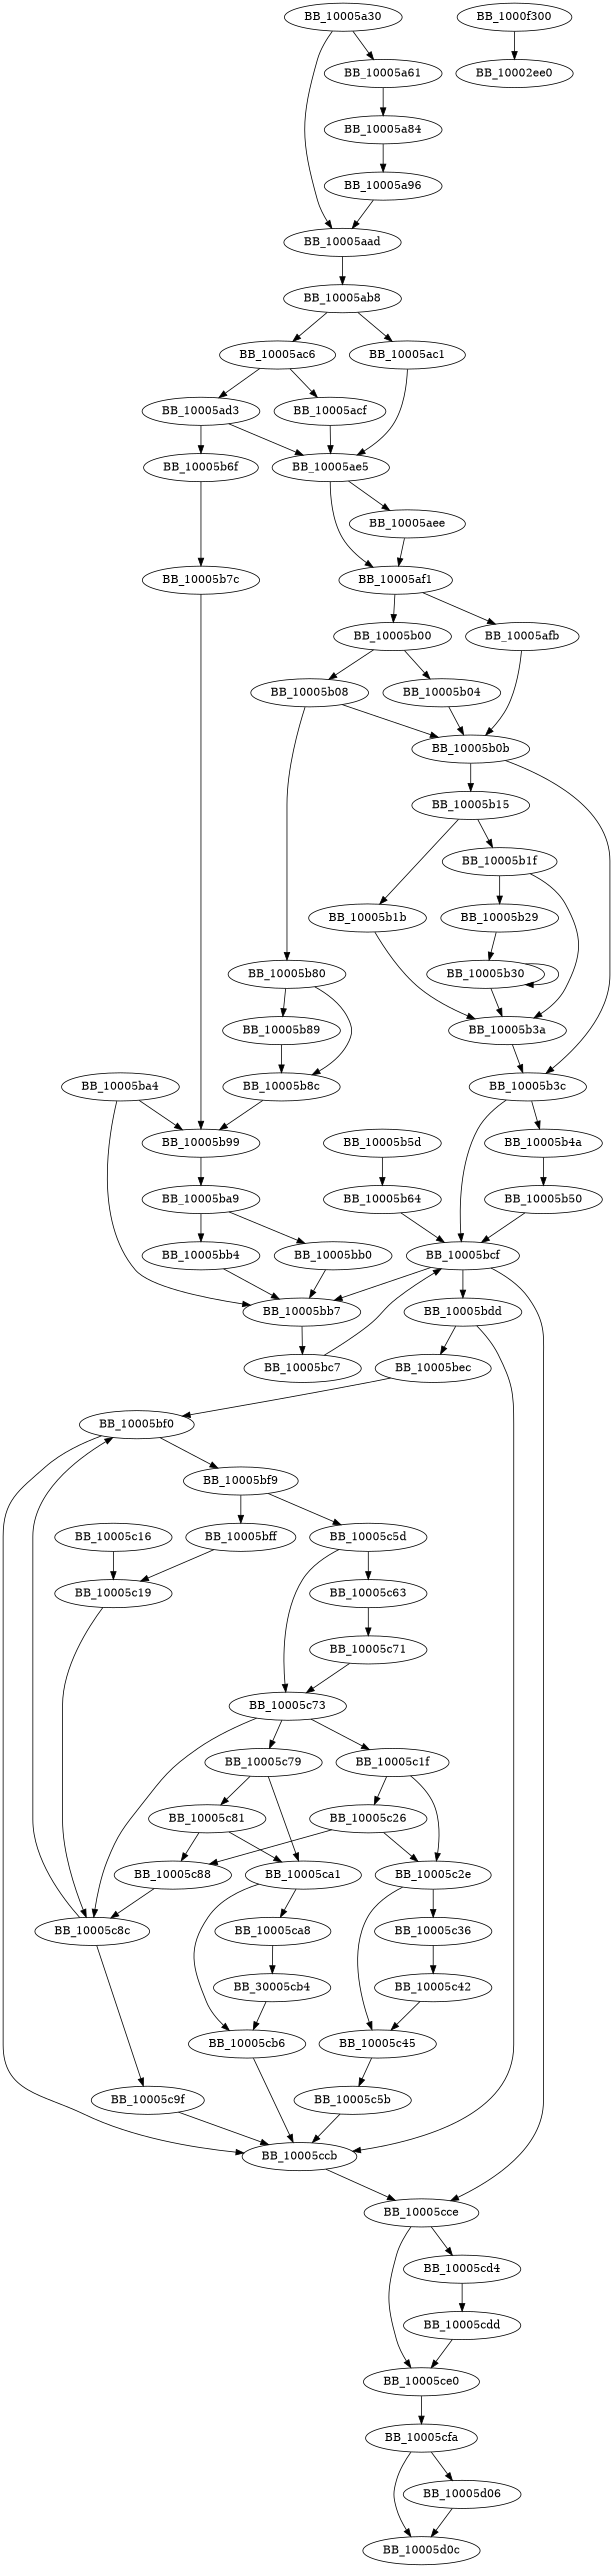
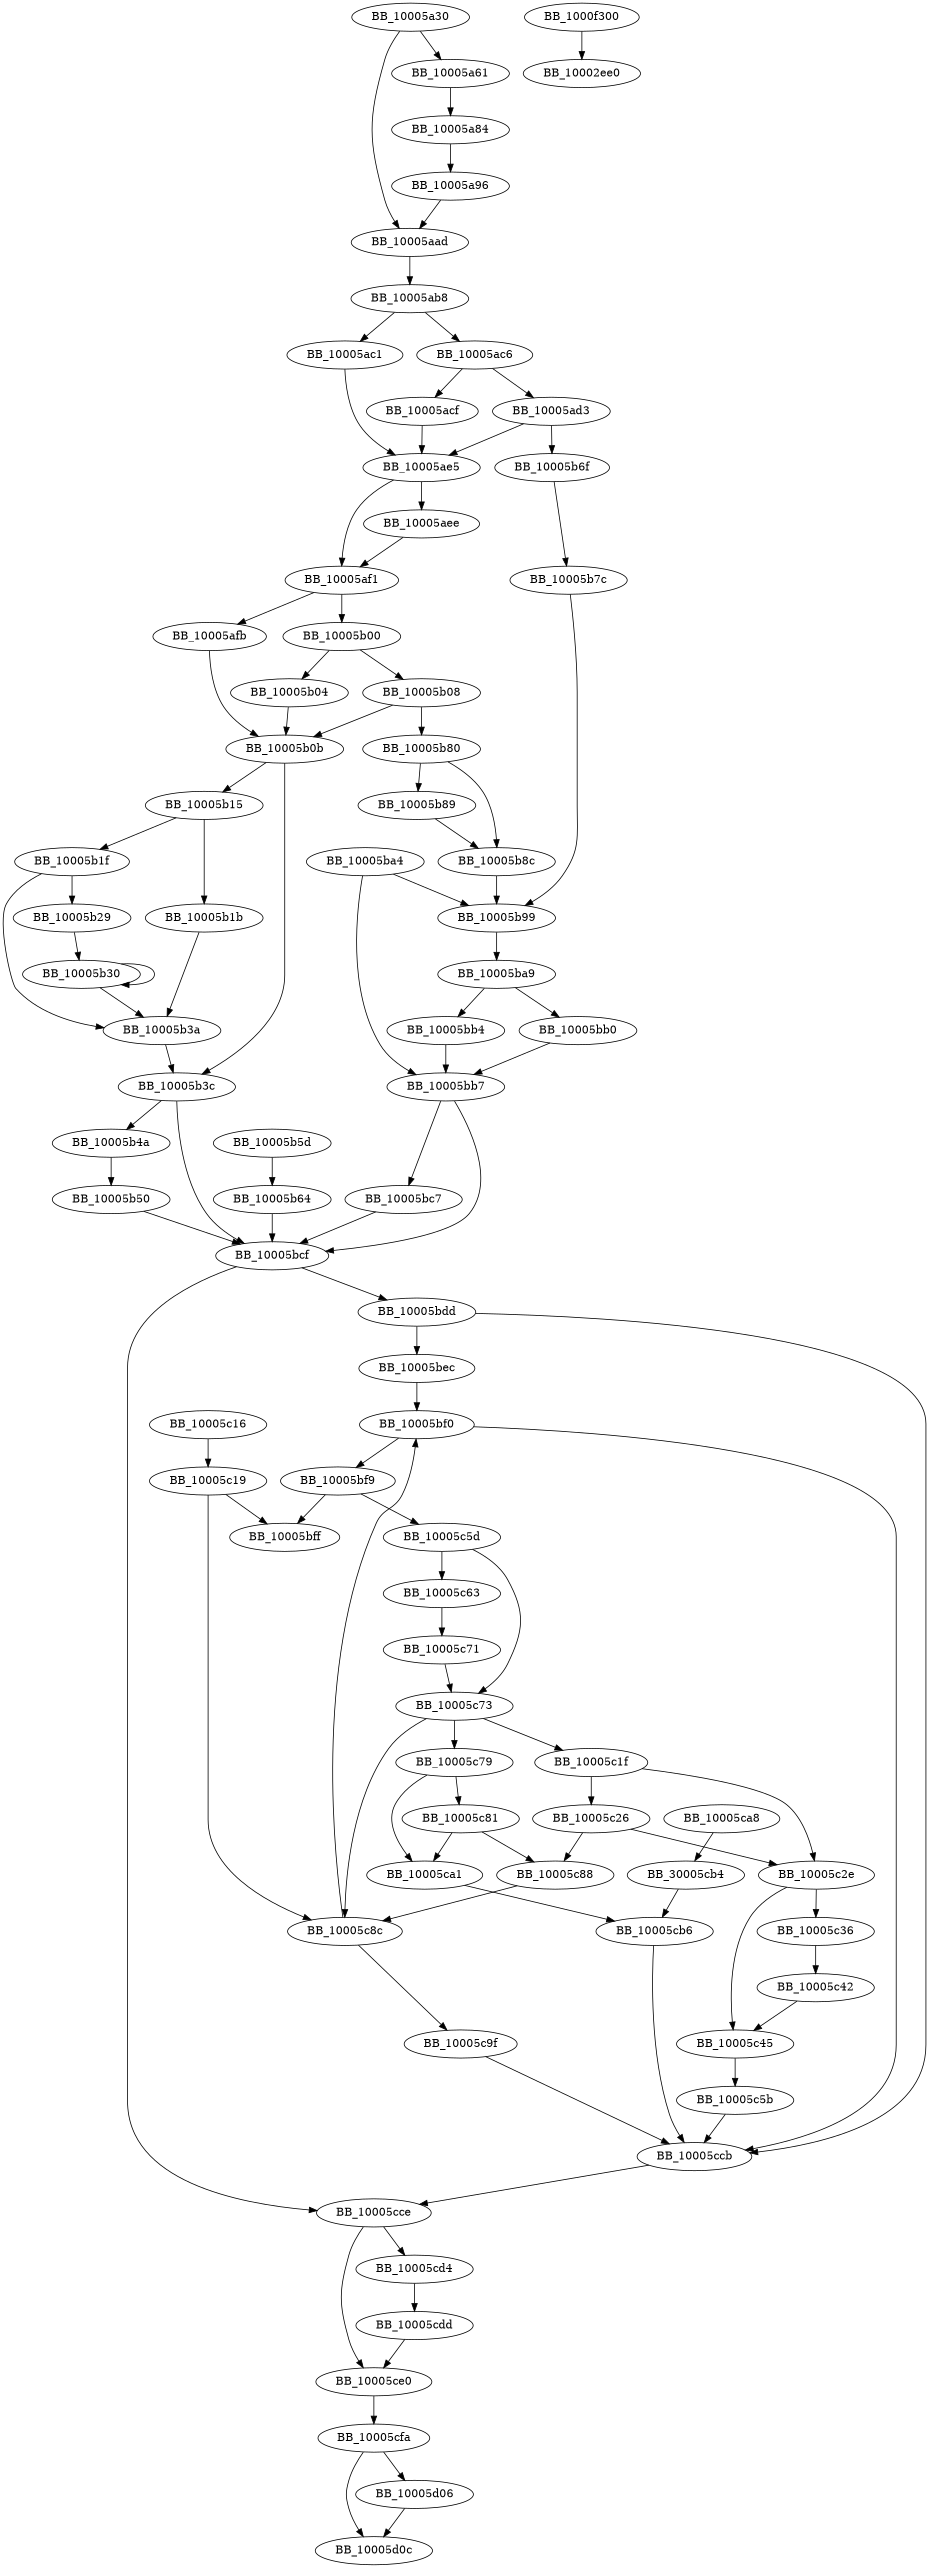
edge "BB_10005bcf" -> "BB_10005bb7": reversed
edge "BB_10005bff" -> "BB_10005c19": reversed
edge "BB_10005ca1" -> "BB_10005ca8": removed
